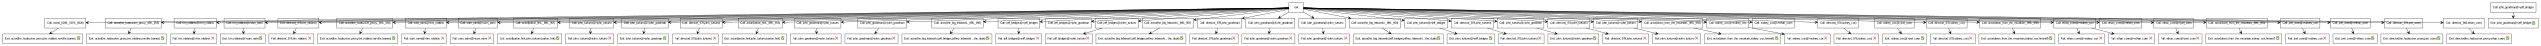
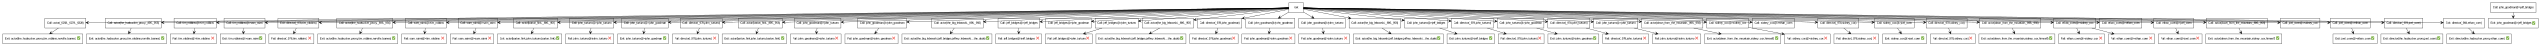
edge "root" -> "Call: sidney_cox@>joel_coen": added
node "Fail: joel_coen@>sidney_cox ❌": removed
